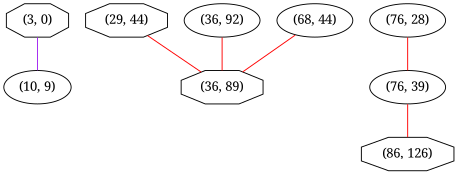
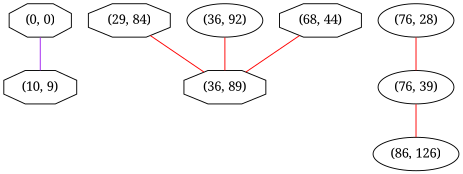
node "(3, 0)": label "(3, 0)" -> "(0, 0)"
node "(29, 44)": label "(29, 44)" -> "(29, 84)"
node "(68, 44)": shape ellipse -> octagon
node "(10, 9)": shape ellipse -> octagon
node "(86, 126)": shape octagon -> ellipse
